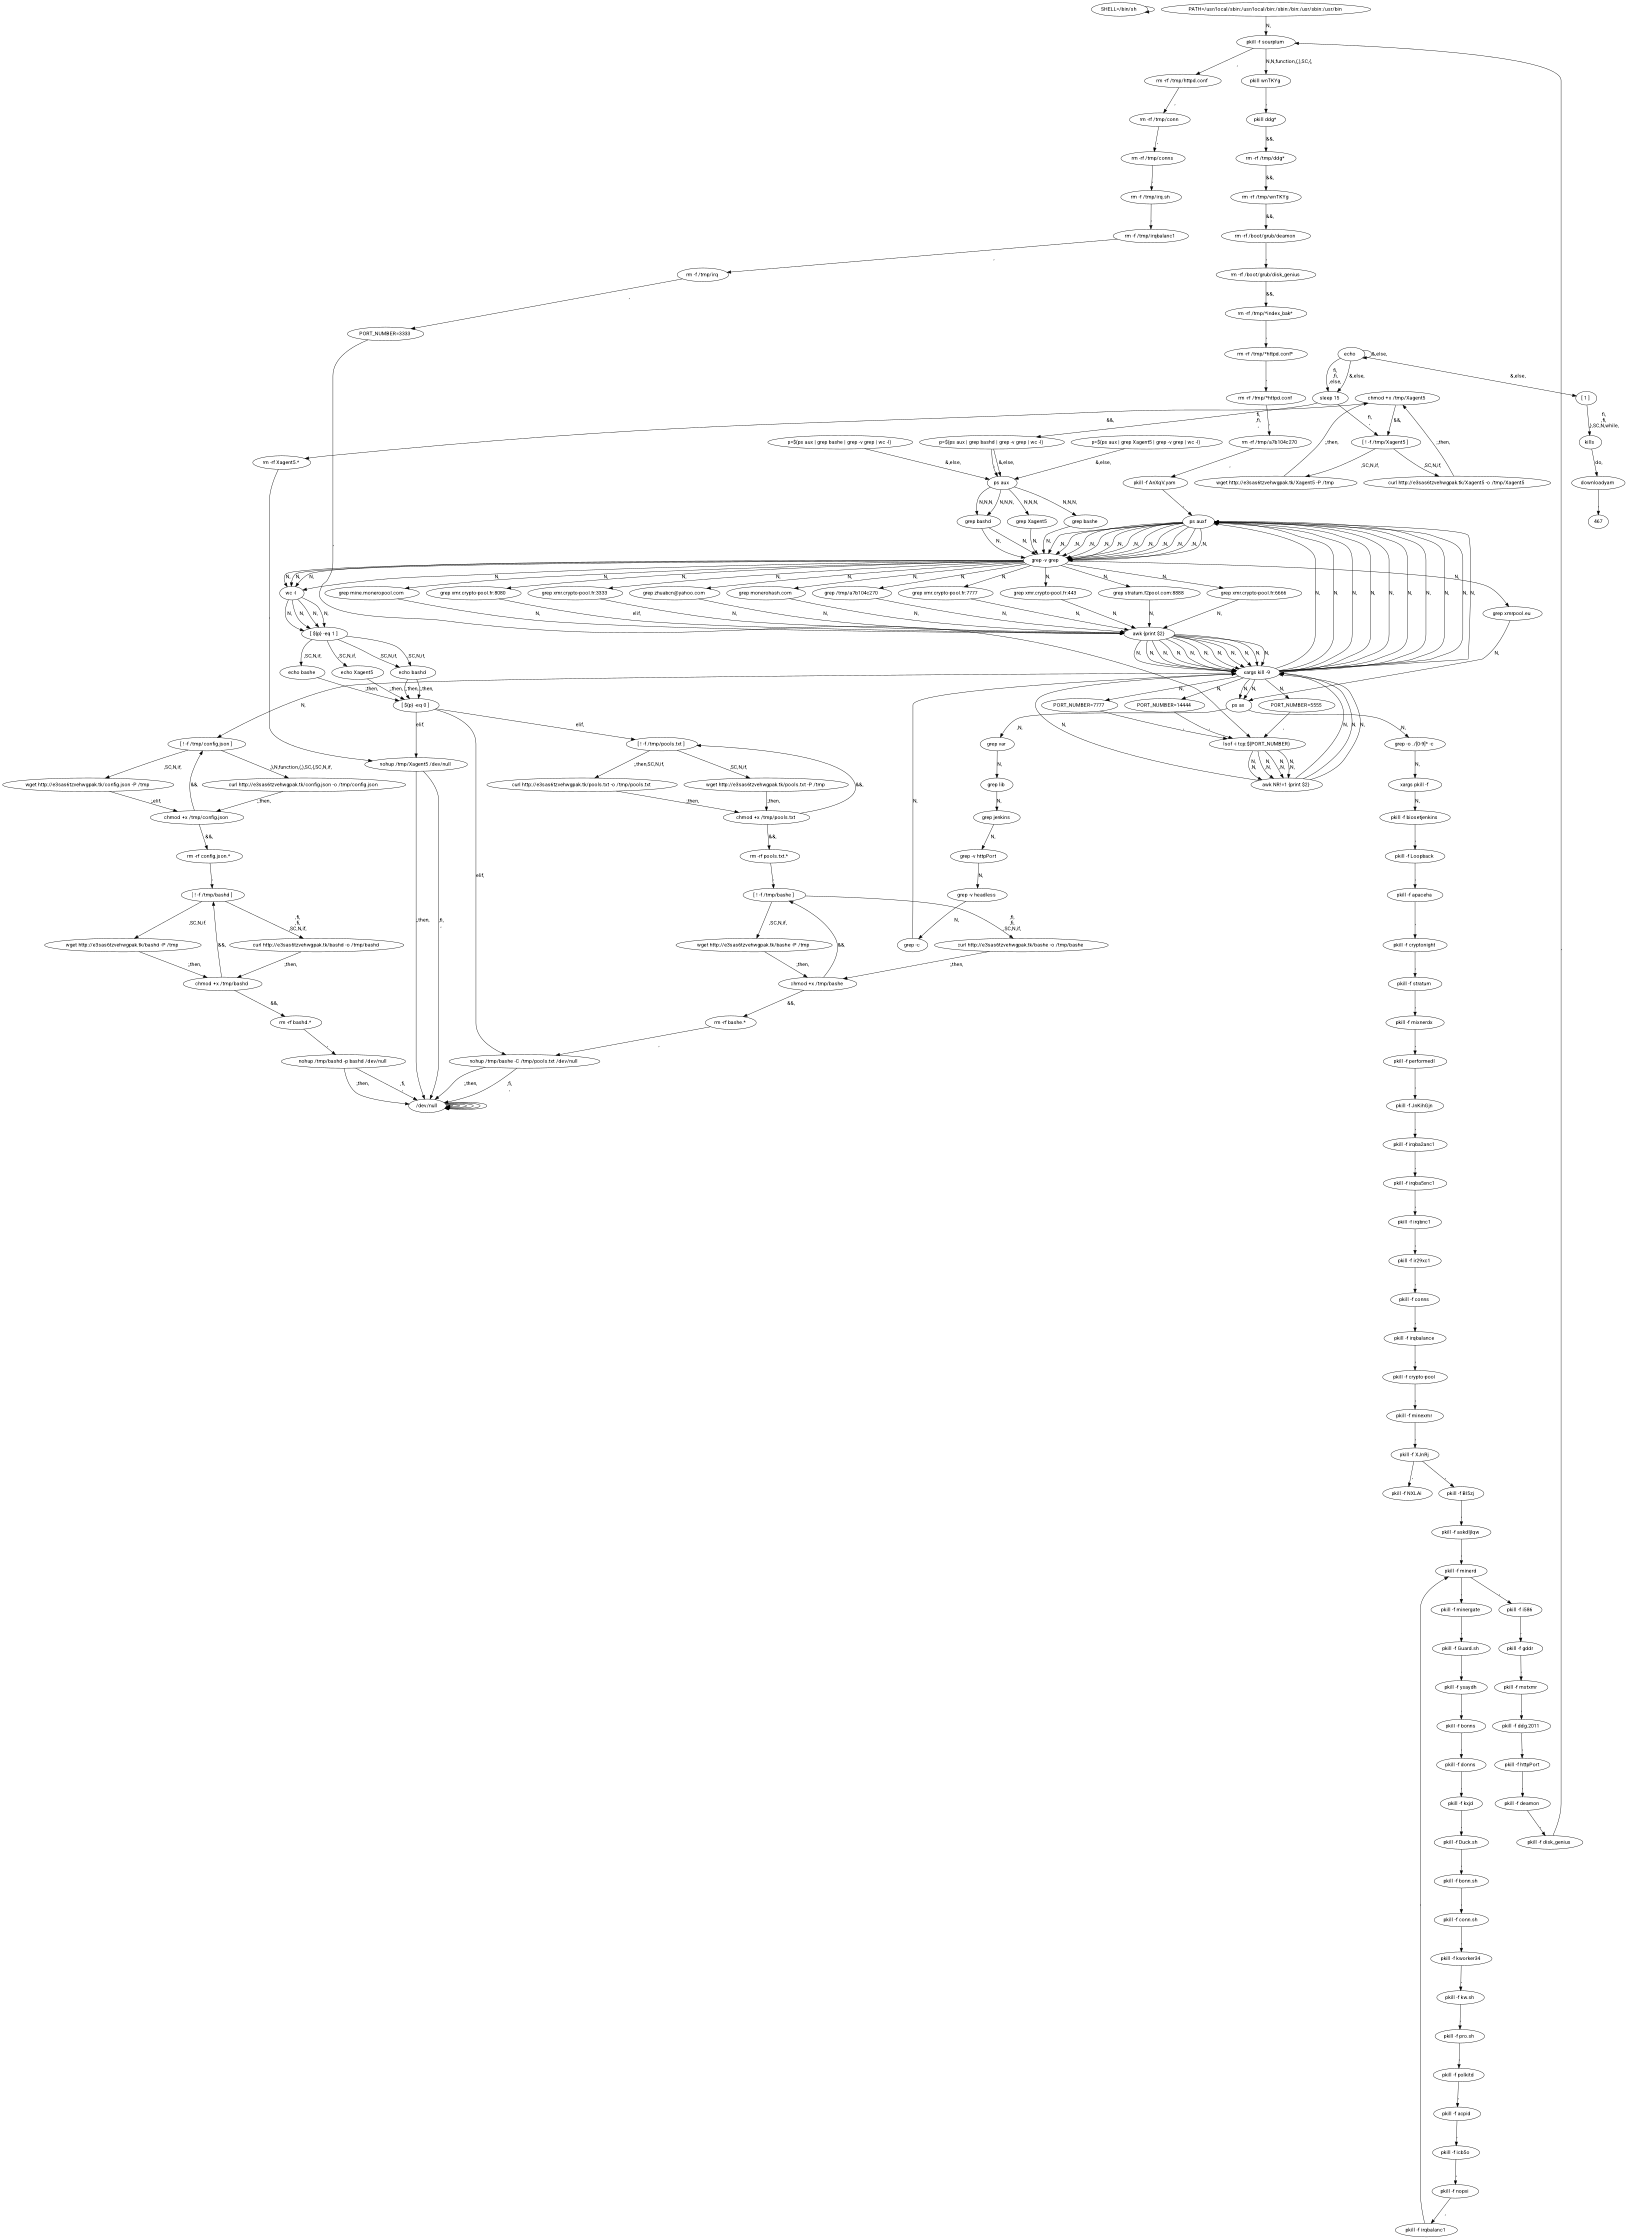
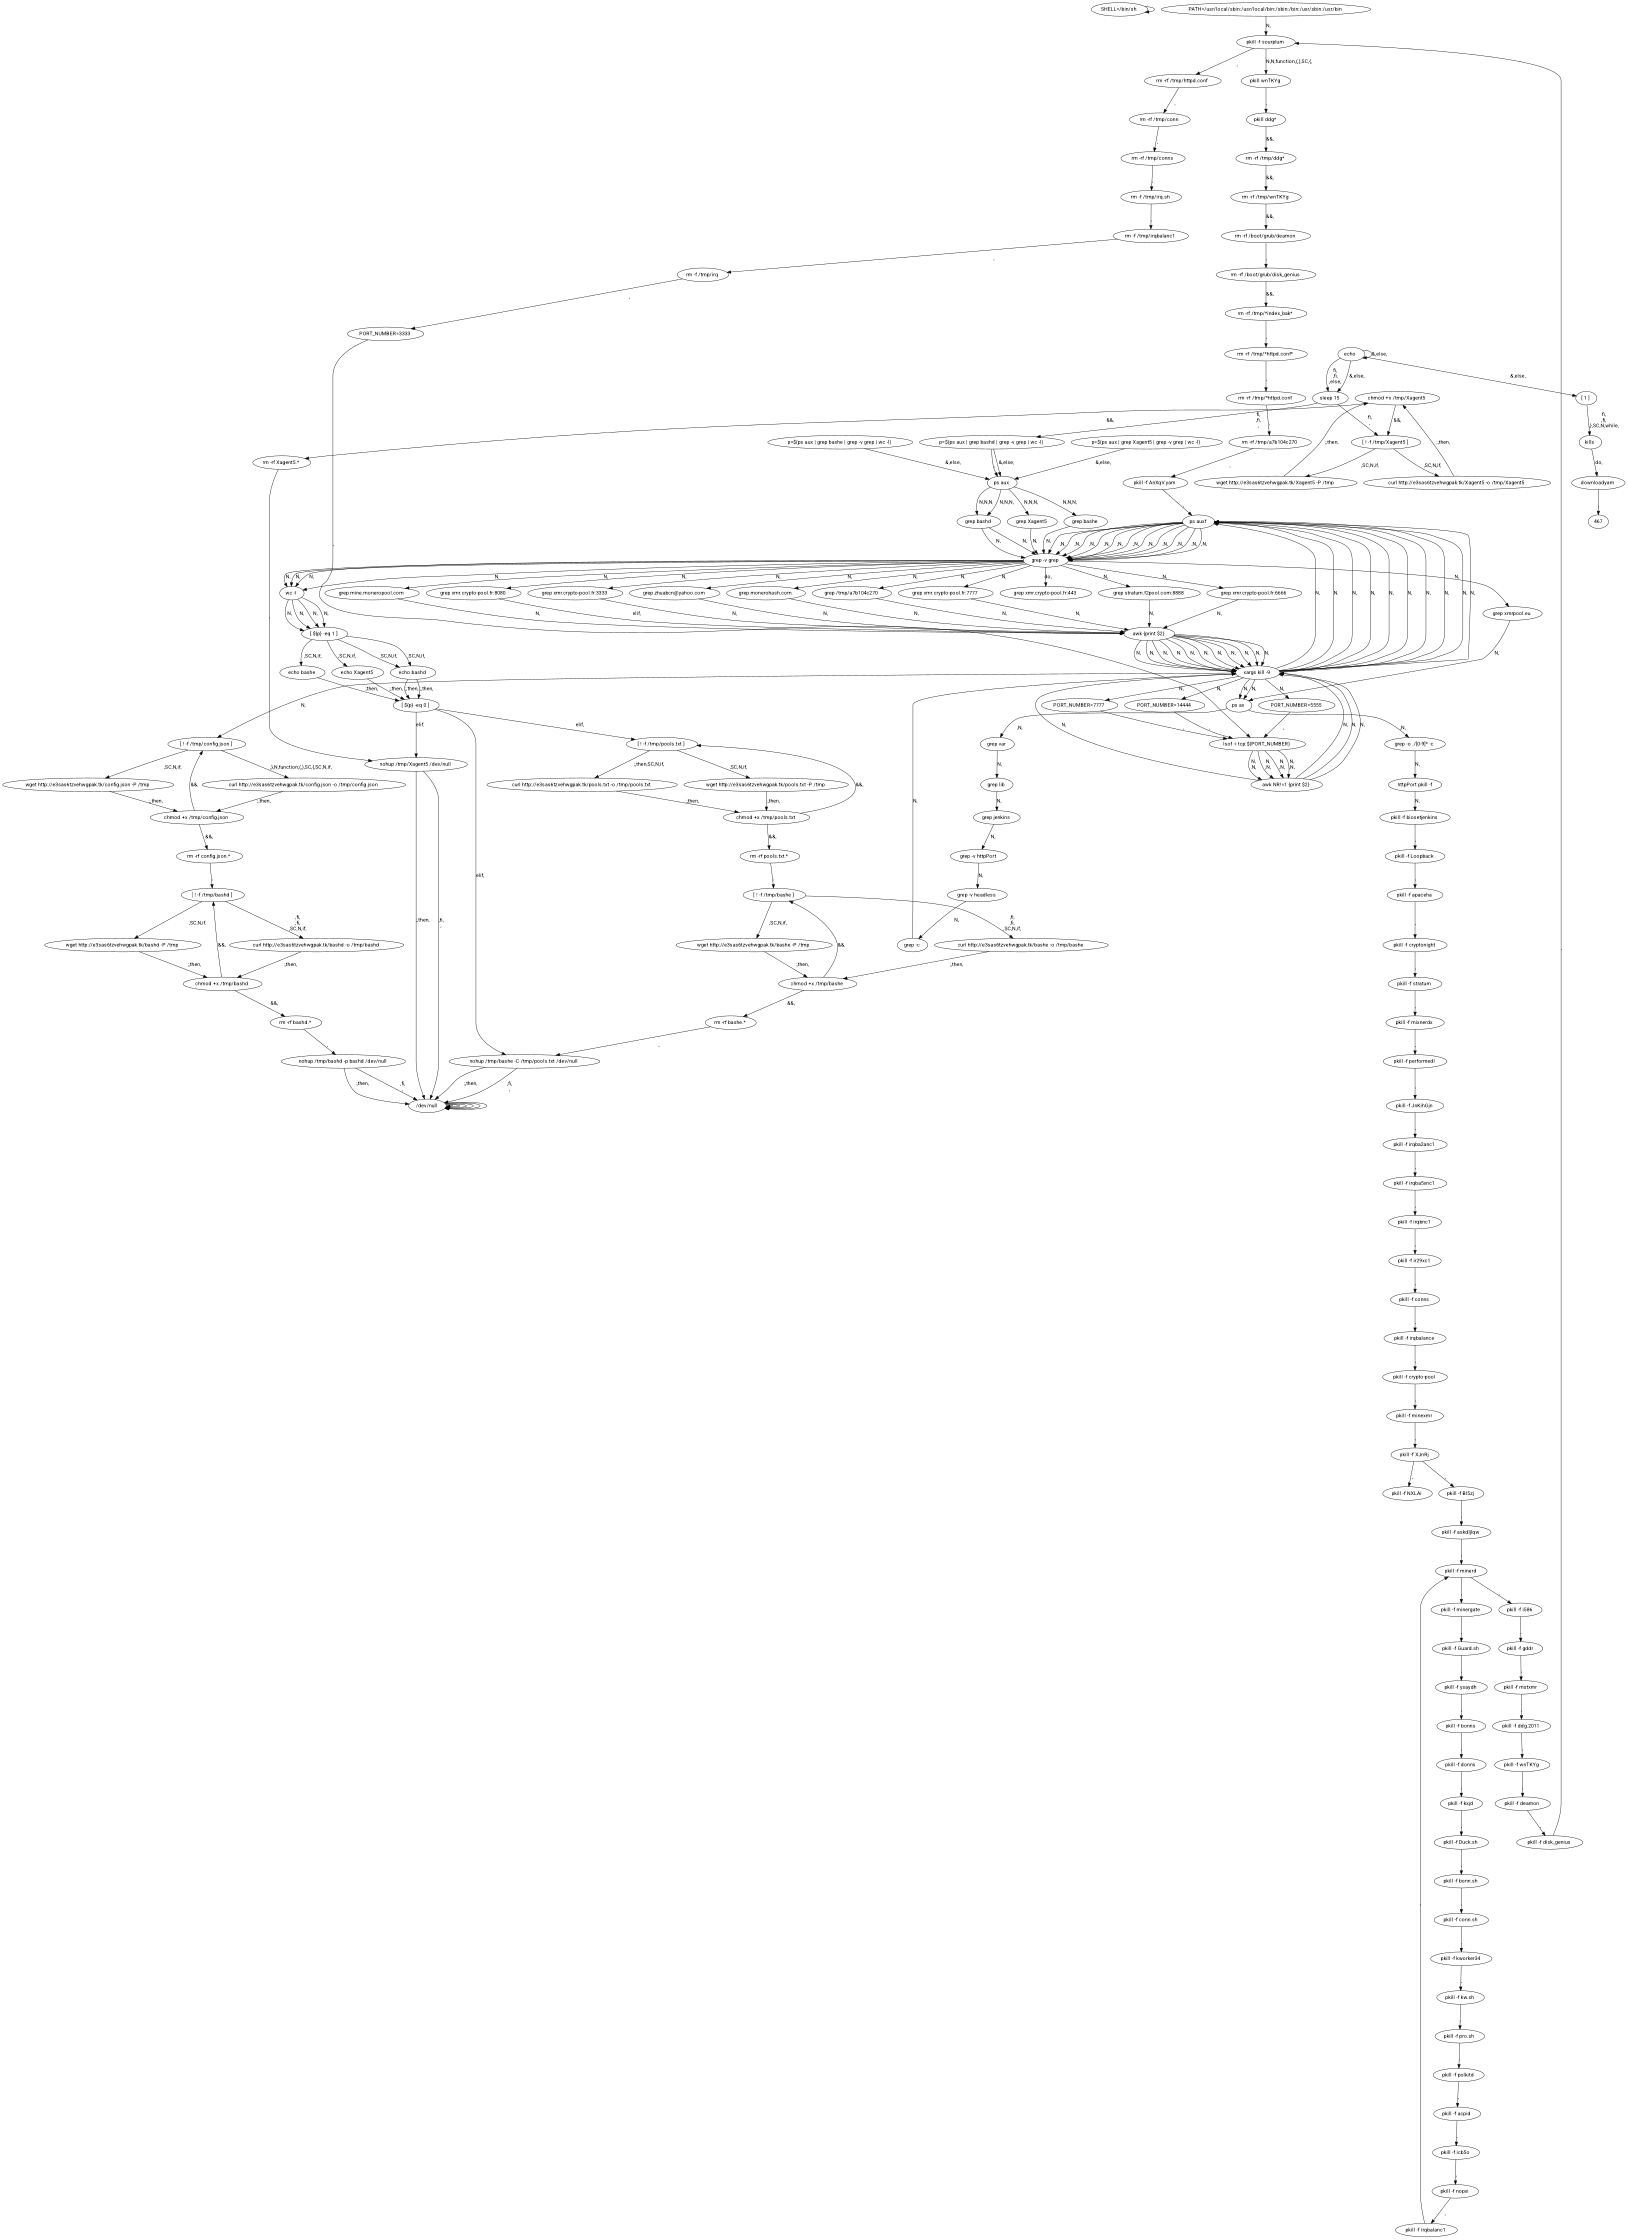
edge "grep -v grep" -> "grep xmr.crypto-pool.fr:443": label "N," -> "do,"
edge "grep xmr.crypto-pool.fr:443" -> "awk {print $2}": removed, label "N,"
node "xargs pkill -f": label "xargs pkill -f" -> "httpPort pkill -f"
edge "wget http://e3sas6tzvehwgpak.tk/config.json -P /tmp" -> "chmod +x /tmp/config.json": label ";,elif," -> ";,then,"
node "pkill -f httpPort": label "pkill -f httpPort" -> "pkill -f wnTKYg"
